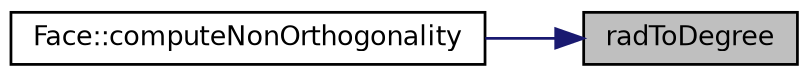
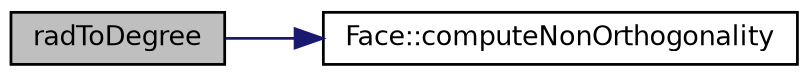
edge "Face::computeNonOrthogonality" -> "radToDegree": reversed
